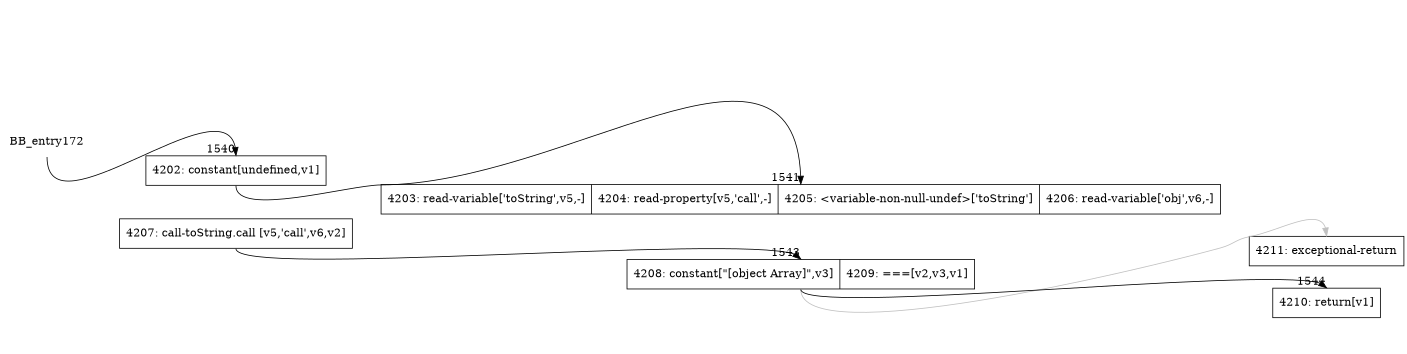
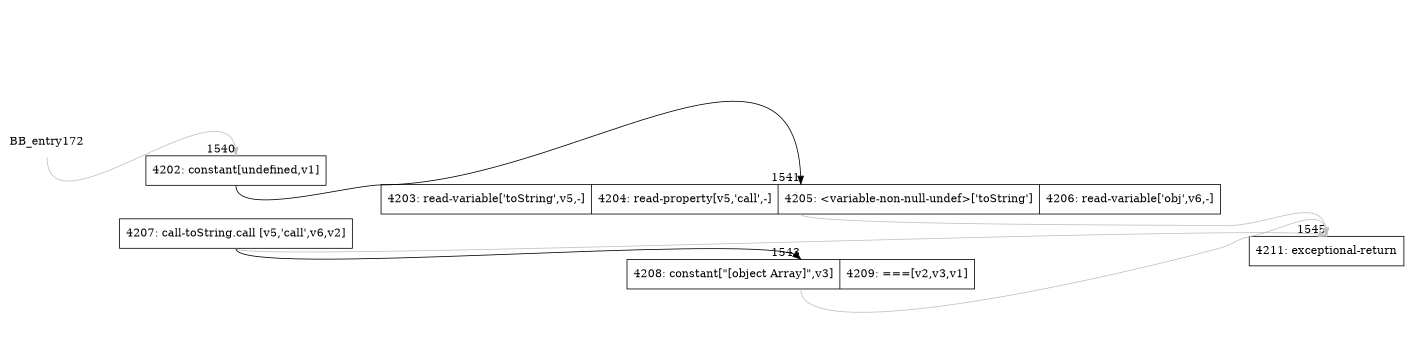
edge "BB_entry172" -> "4202: constant[undefined,v1]": color black -> gray
edge "4203: read-variable['toString',v5,-]" -> "4211: exceptional-return": added
edge "4207: call-toString.call [v5,'call',v6,v2]" -> "4211: exceptional-return": added
node "4210: return[v1]": removed
